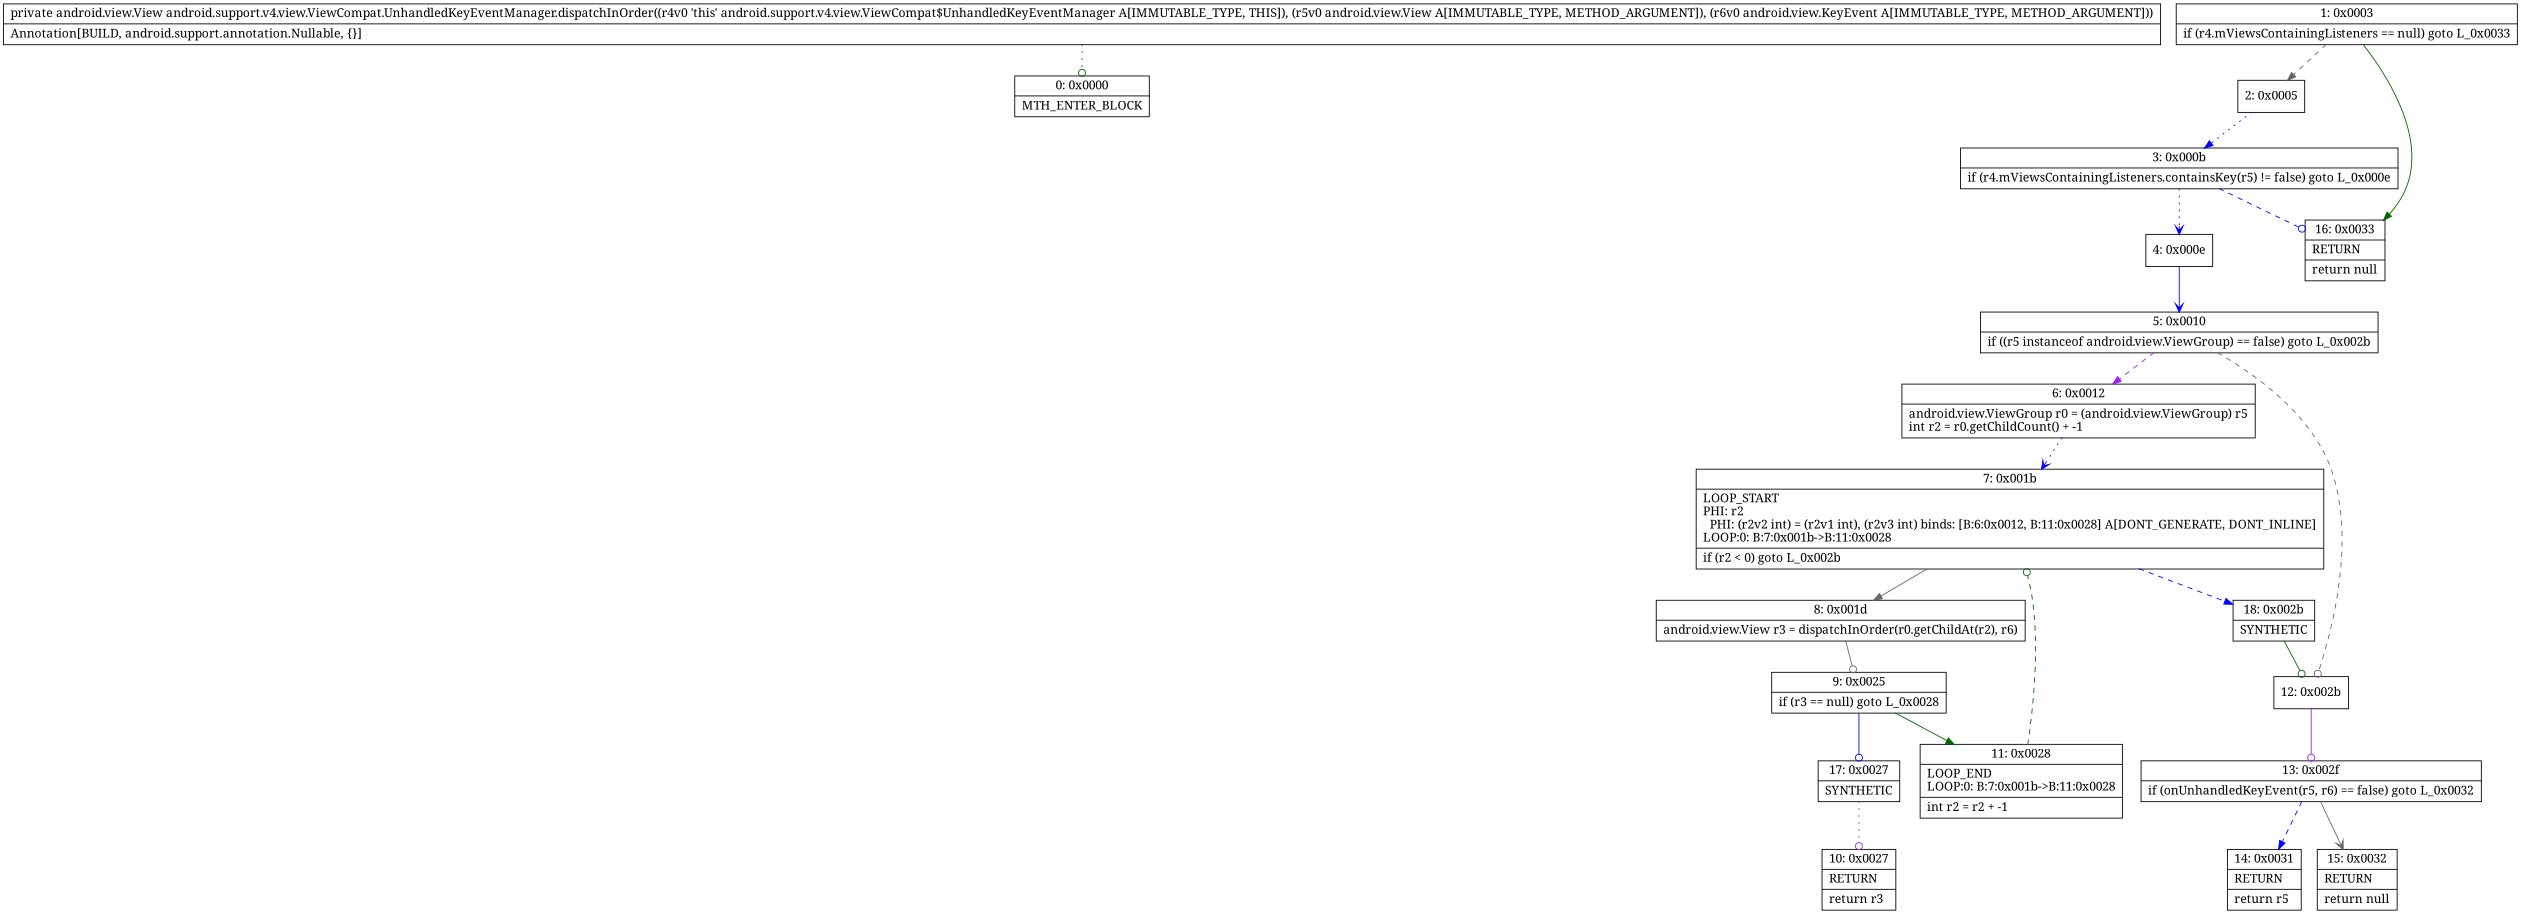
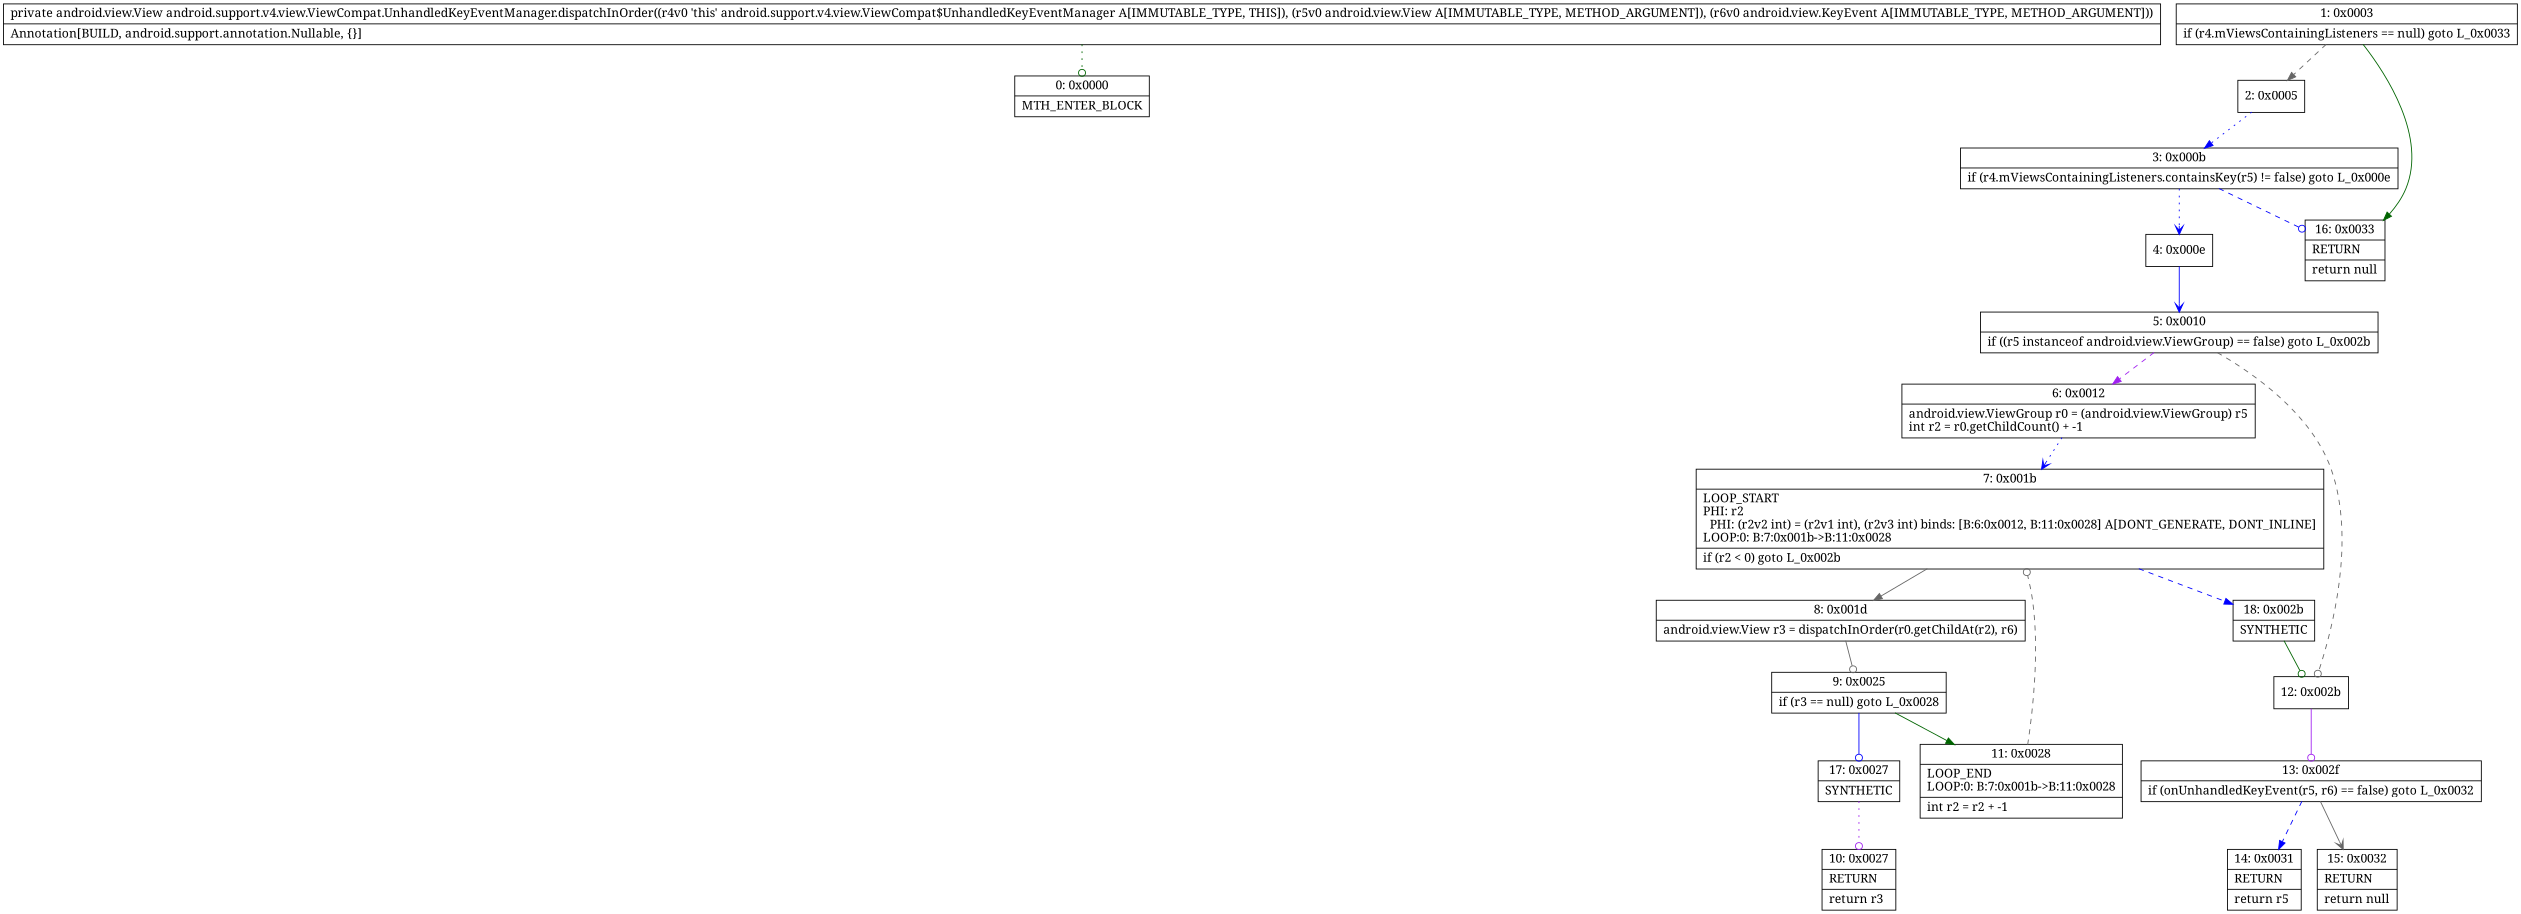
edge "11: 0x0028" -> "7: 0x001b": color darkgreen -> gray40
